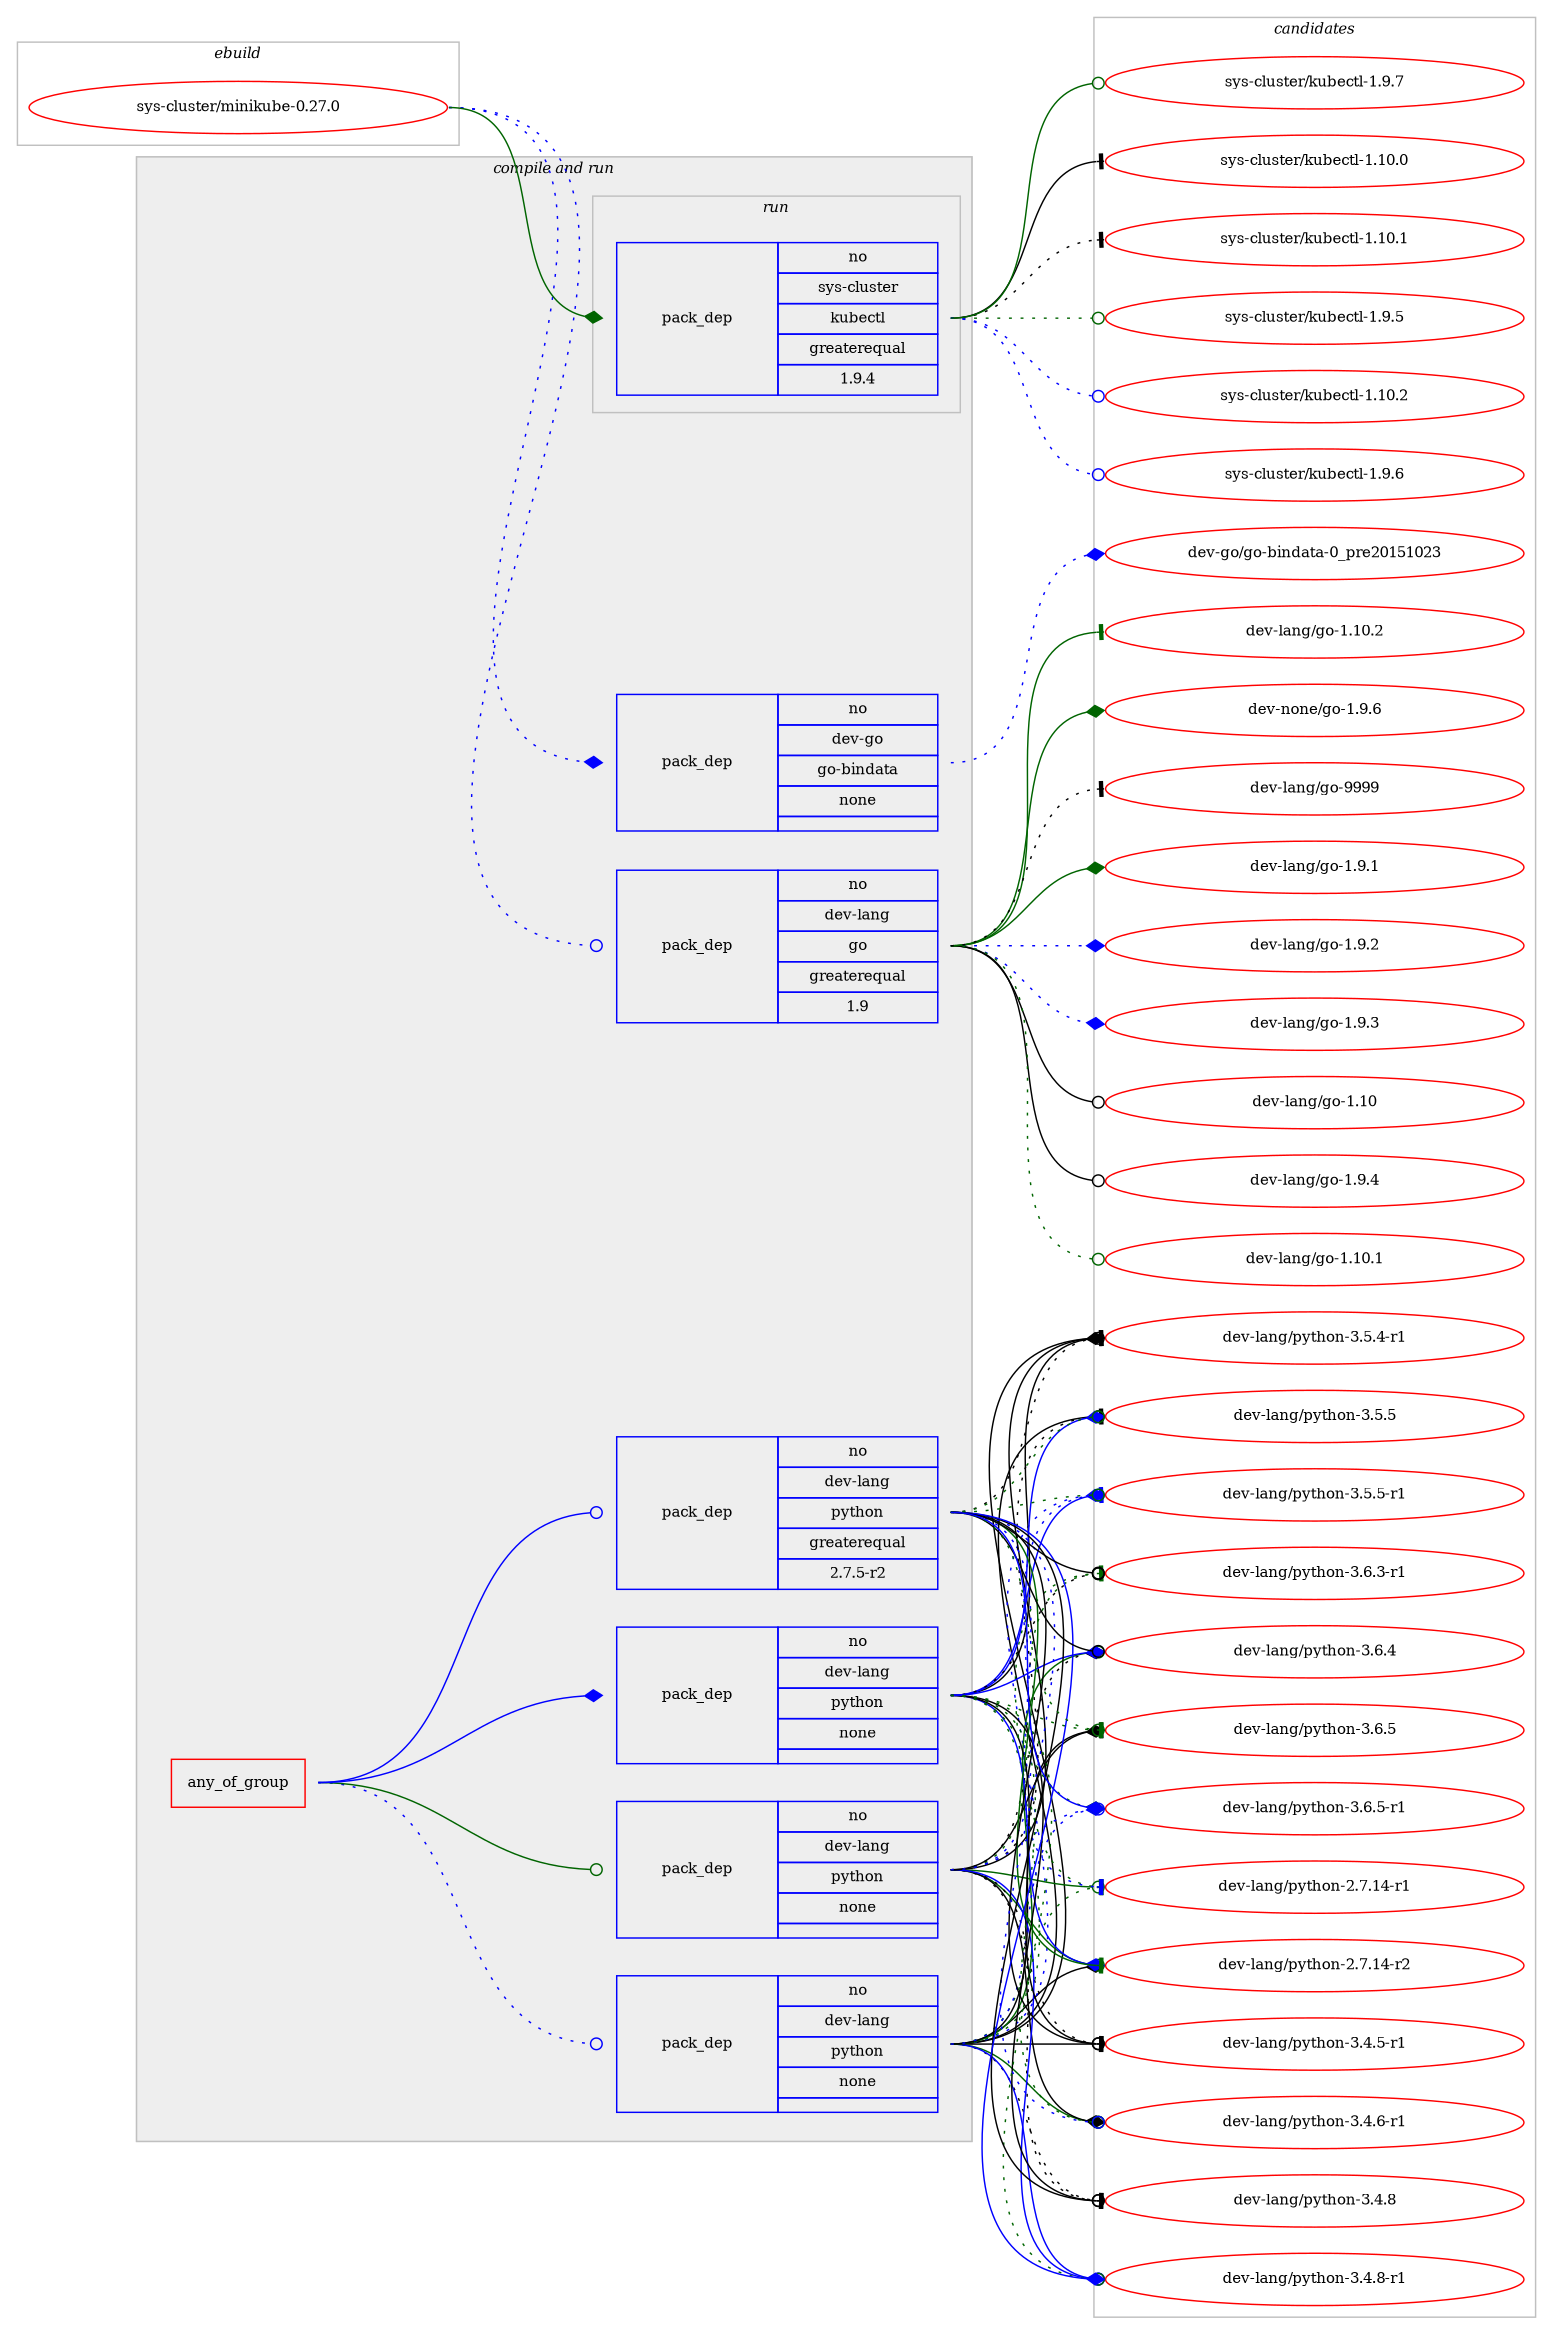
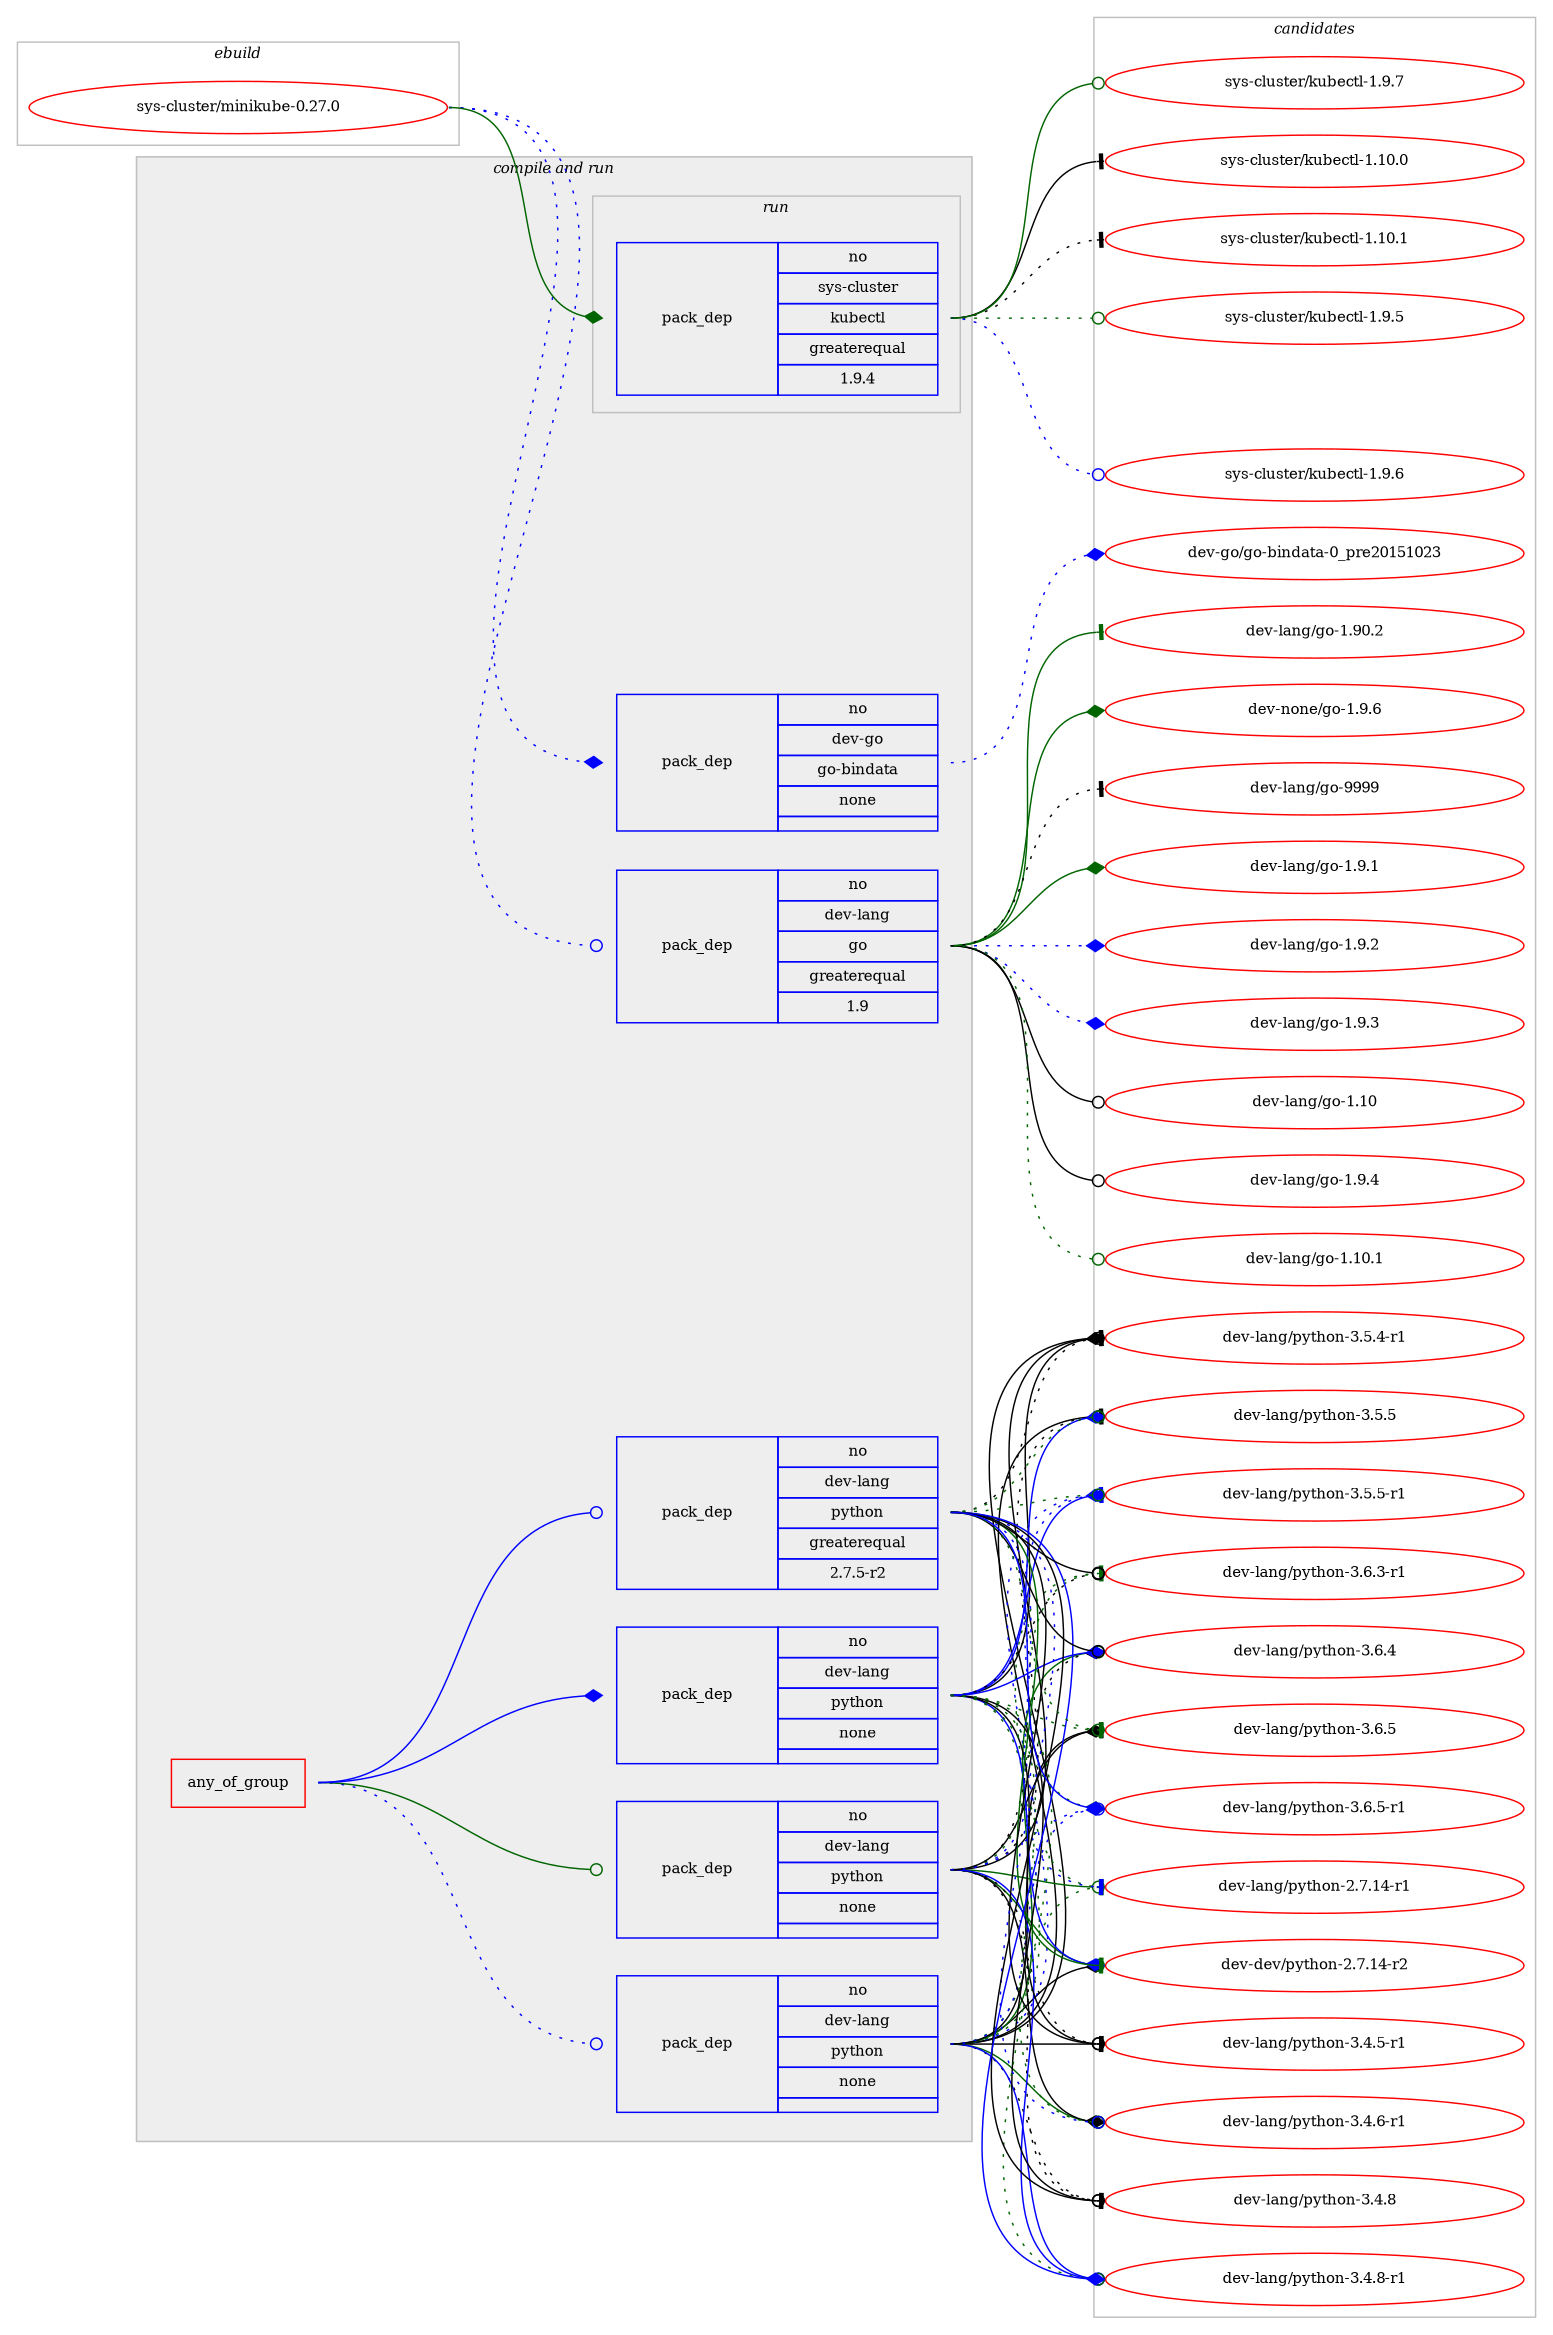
node "sys-cluster/kubectl-1.10.2": removed
node "dev-lang/go-1.10.2": label "dev-lang/go-1.10.2" -> "dev-lang/go-1.90.2"
node "dev-lang/python-2.7.14-r2": label "dev-lang/python-2.7.14-r2" -> "dev-dev/python-2.7.14-r2"
